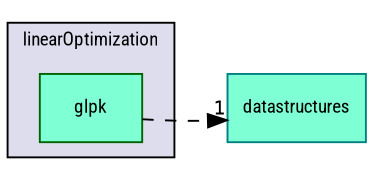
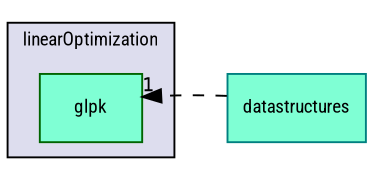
edge "glpk" -> "datastructures": reversed
